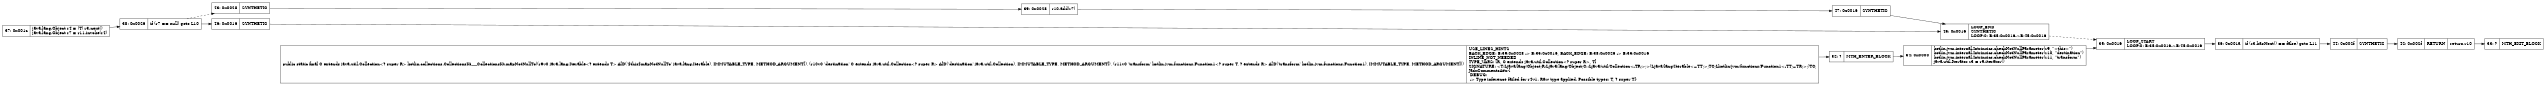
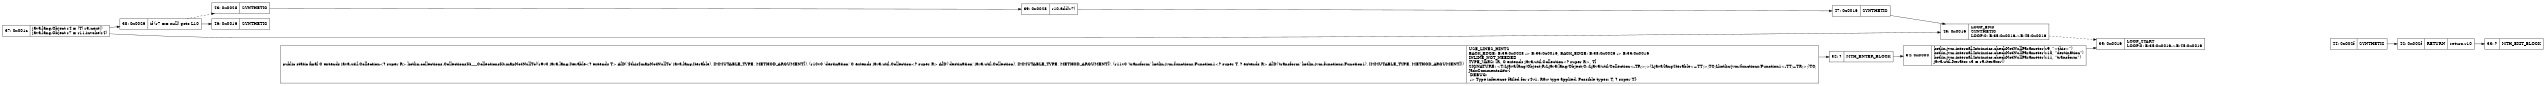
edge "46: 0x0016" -> "45: 0x0016": now "37: 0x001c" -> "45: 0x0016"
node "36: 0x001a": removed
